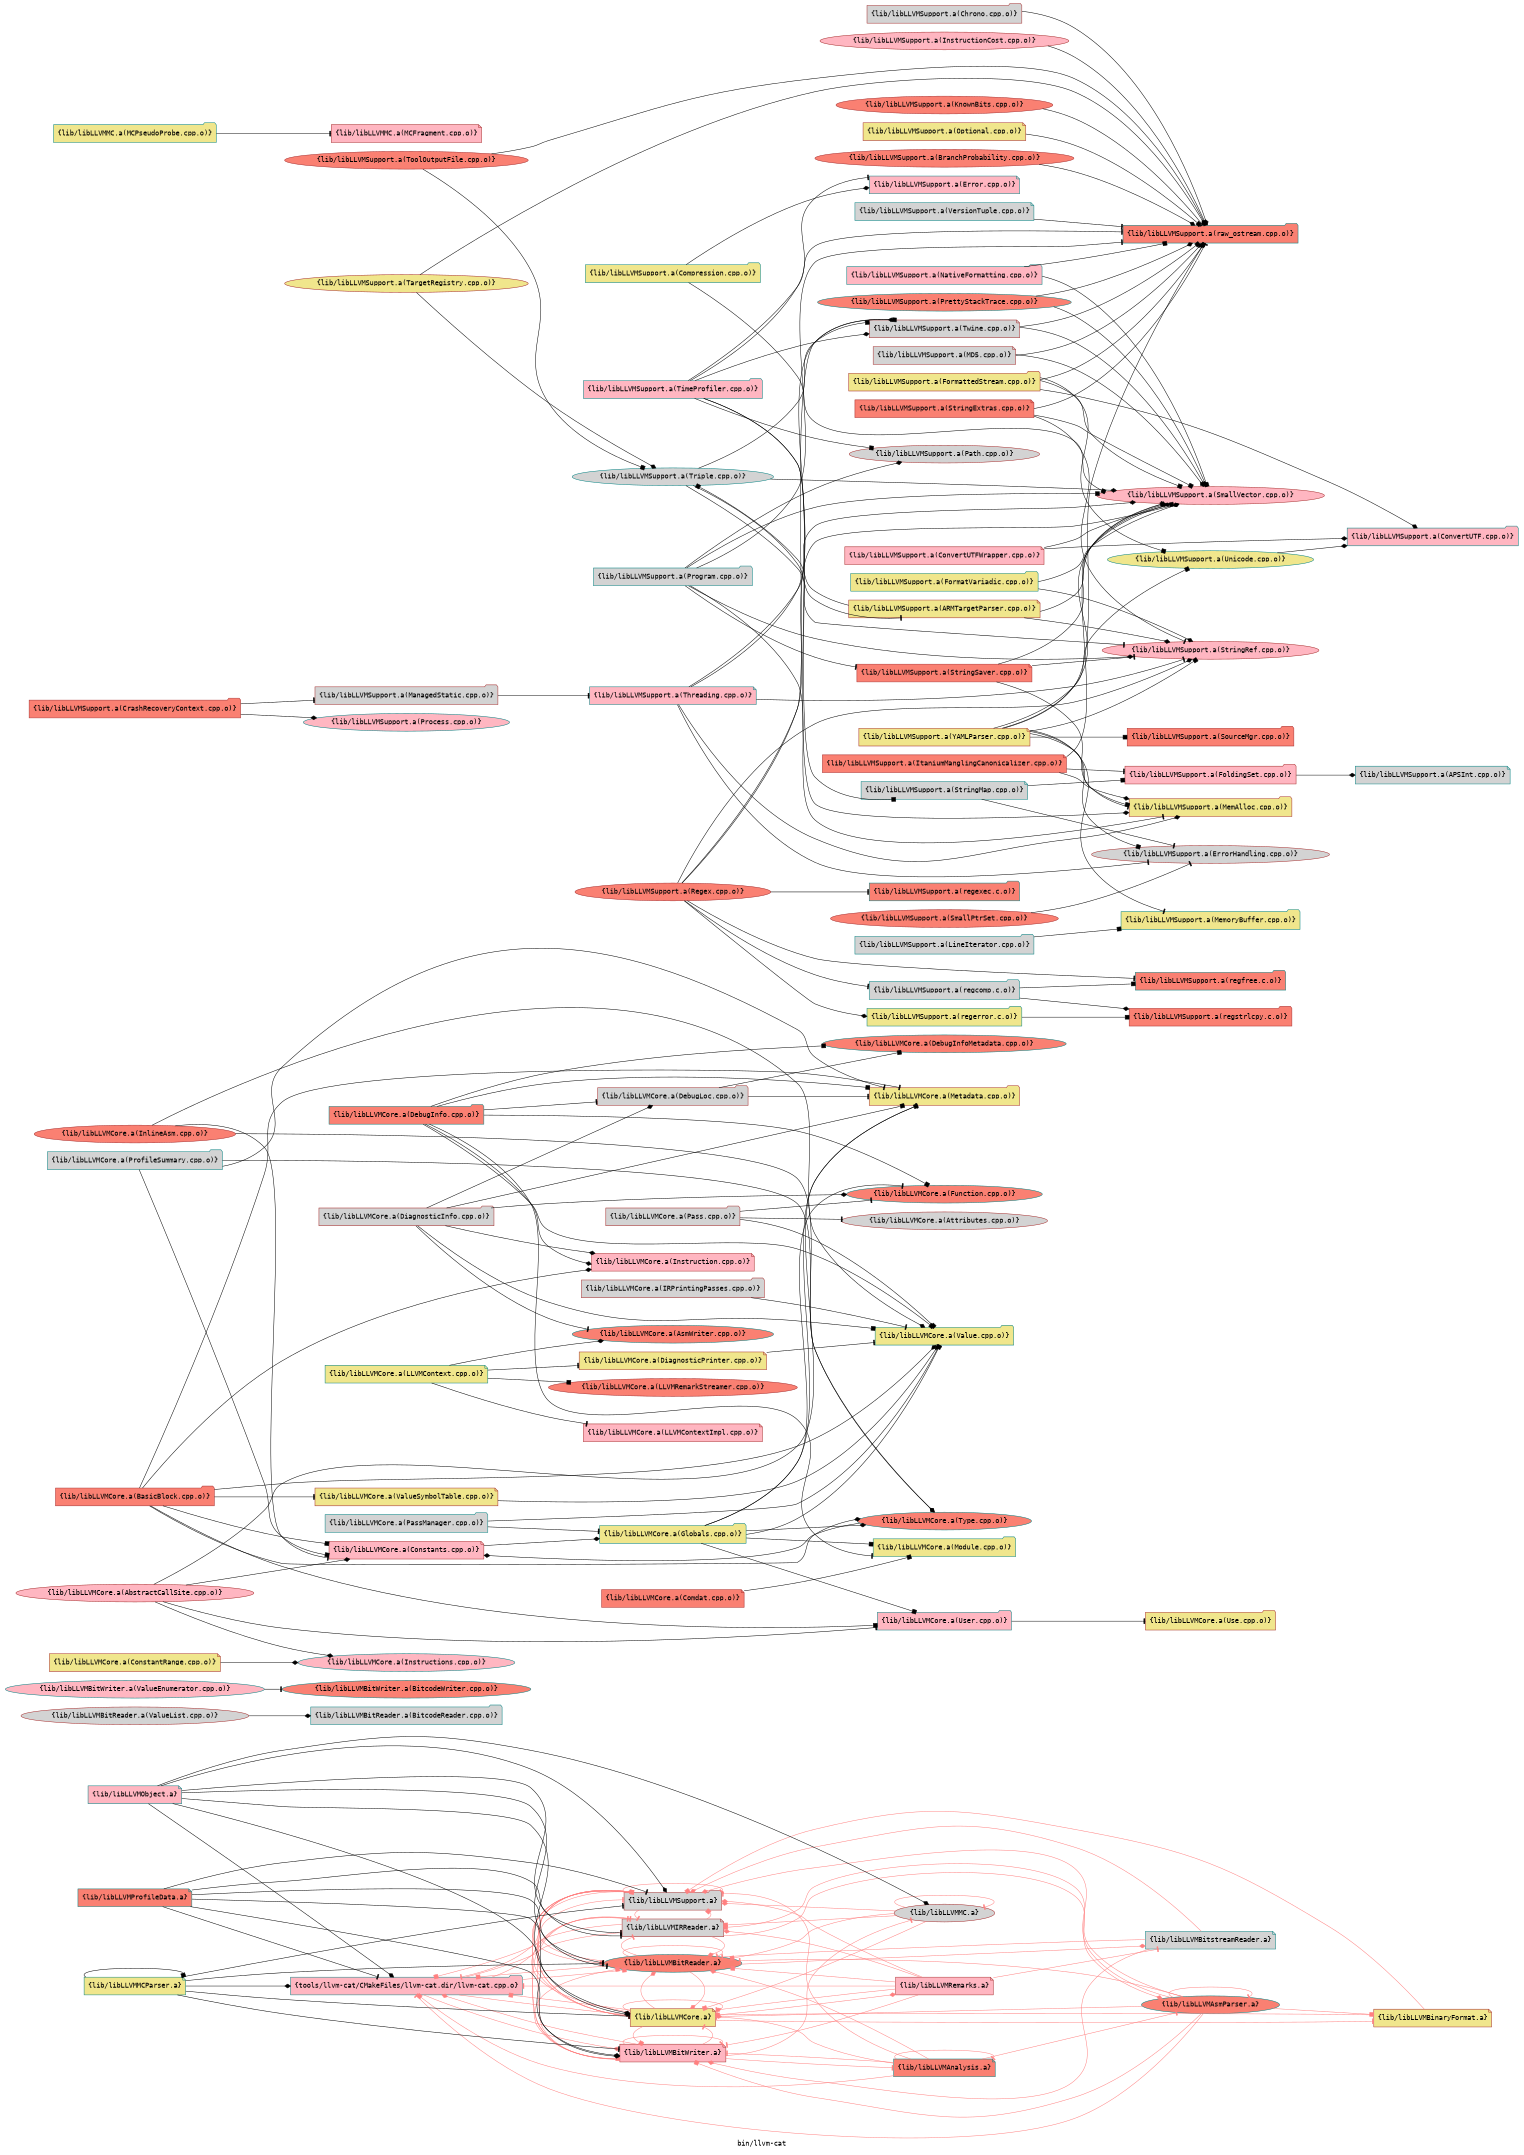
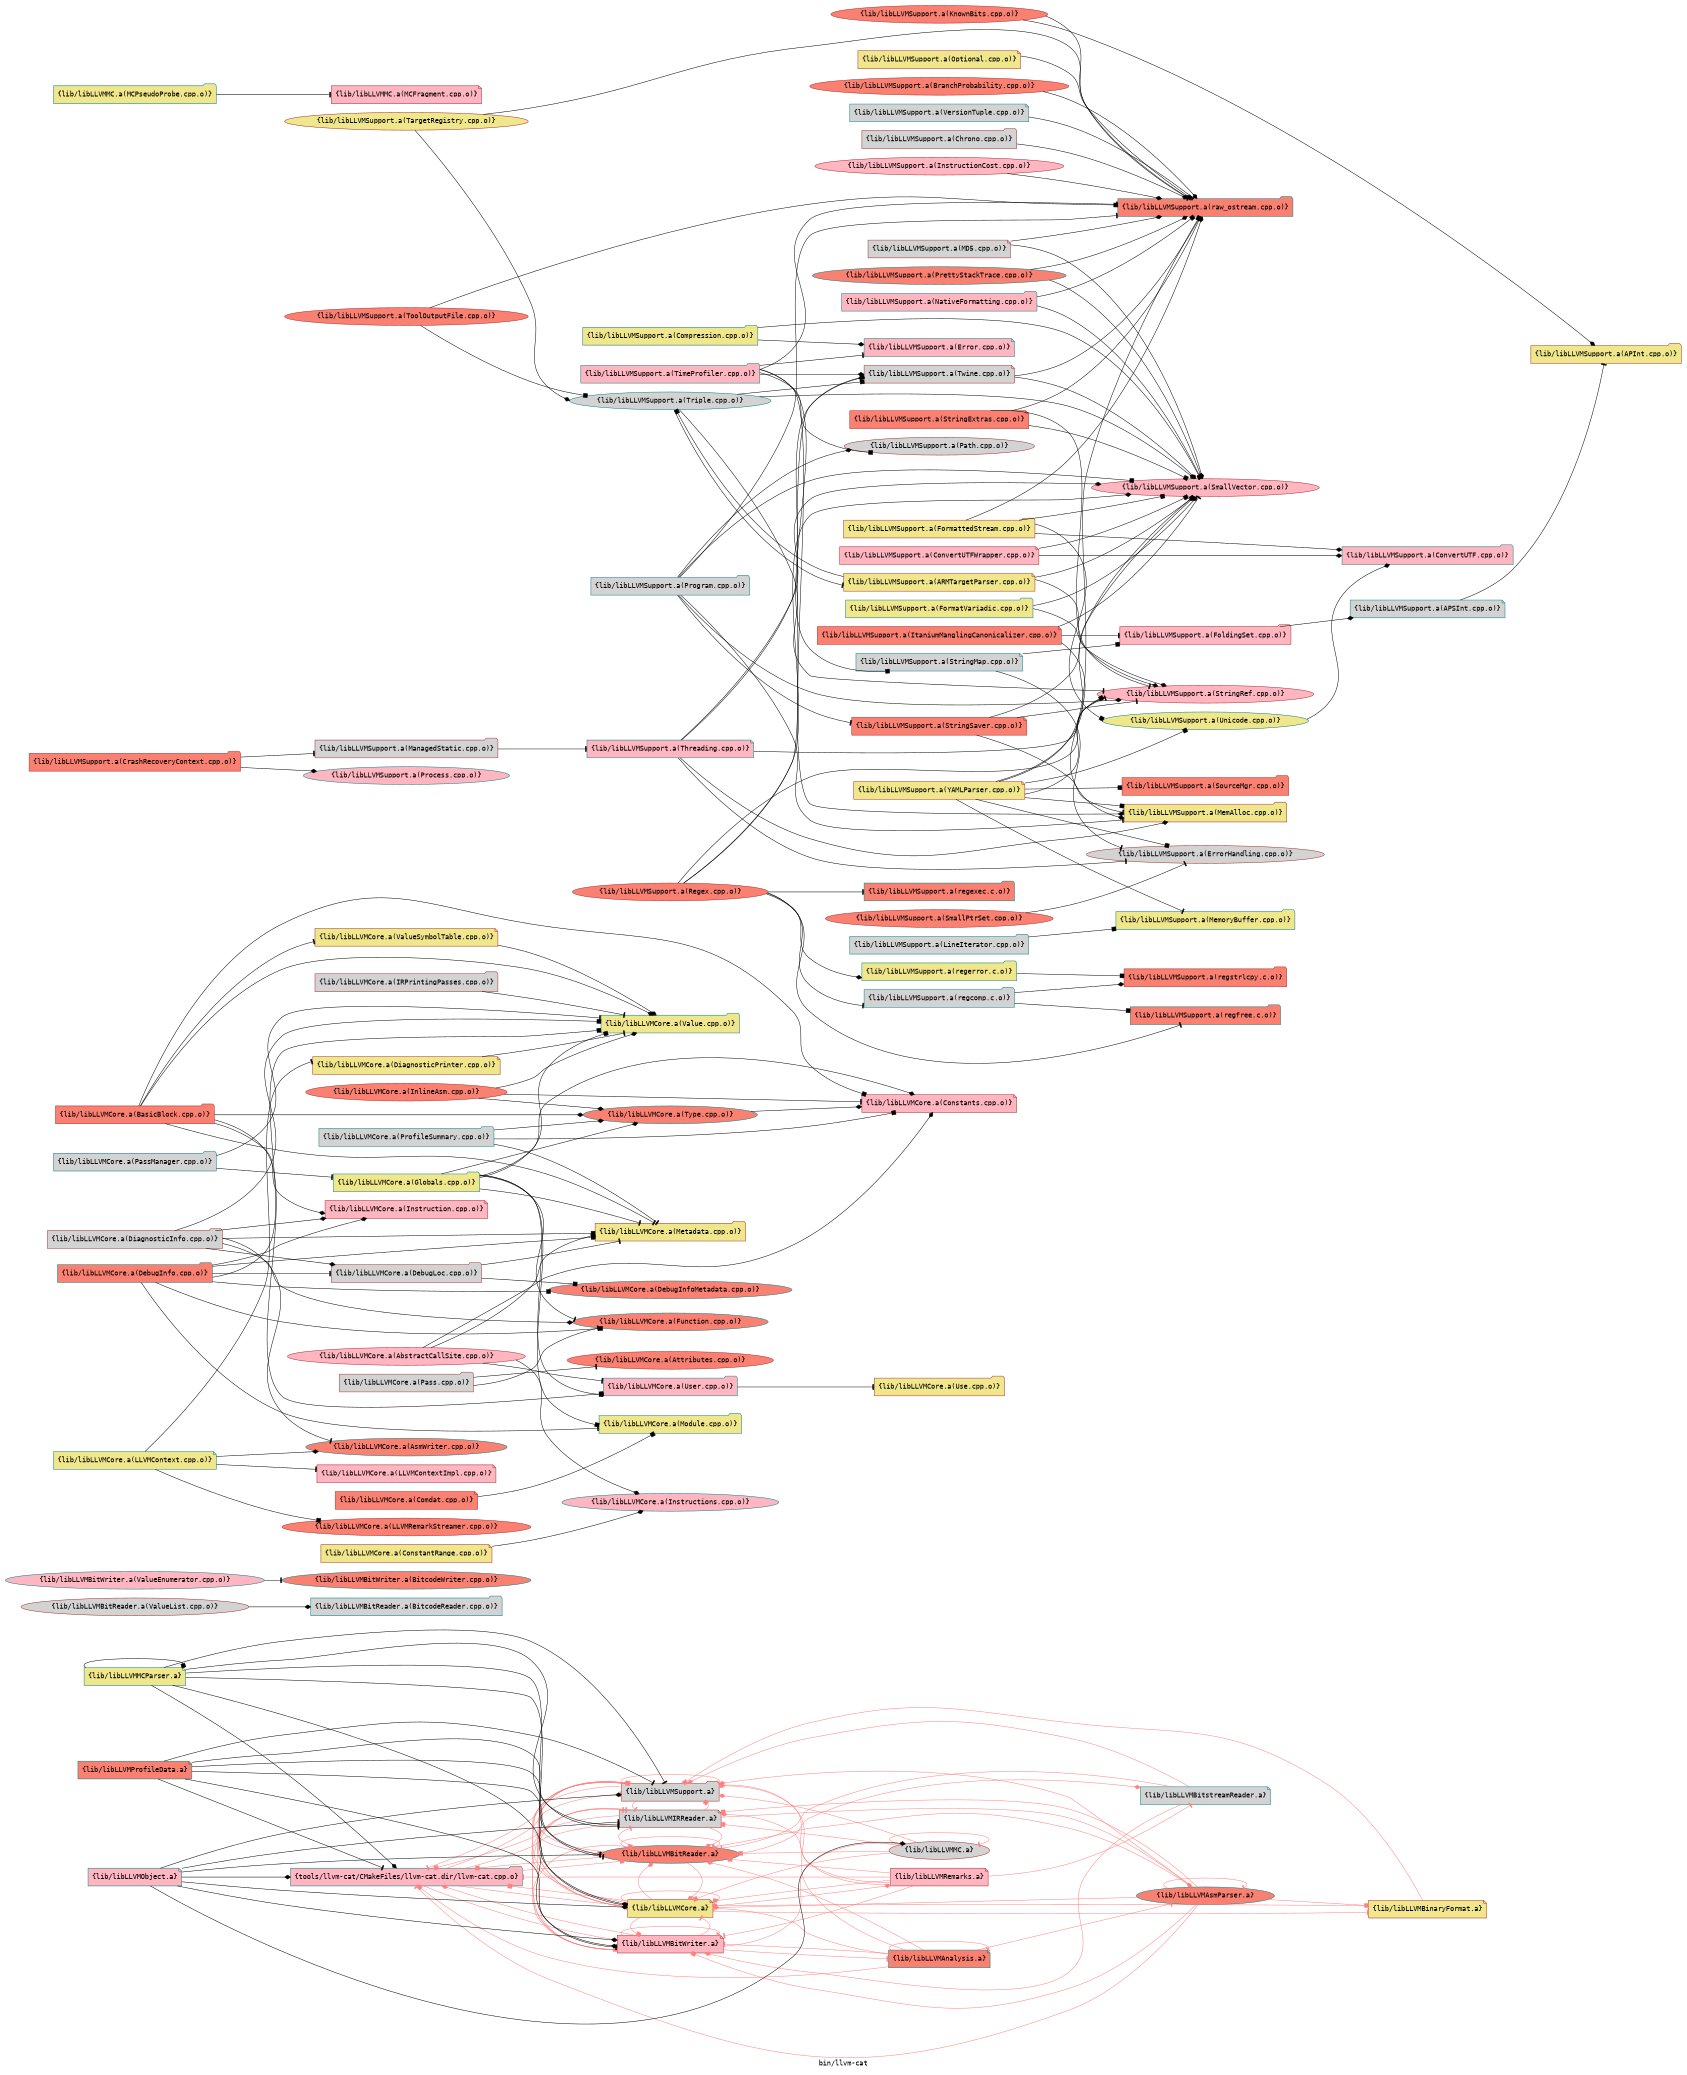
node "{lib/libLLVMSupport.a(APInt.cpp.o)}": added
node "{lib/libLLVMCore.a(Attributes.cpp.o)}": fillcolor lightgrey -> salmon
edge "{lib/libLLVMCore.a(Pass.cpp.o)}" -> "{lib/libLLVMCore.a(Value.cpp.o)}": removed
edge "{lib/libLLVMCore.a(Constants.cpp.o)}" -> "{lib/libLLVMCore.a(Globals.cpp.o)}": reversed
edge "{lib/libLLVMMCParser.a}" -> "{lib/libLLVMIRReader.a}": added
